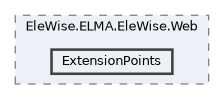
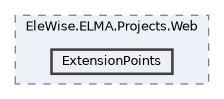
cluster "EleWise.ELMA.EleWise.Web": label "EleWise.ELMA.EleWise.Web" -> "EleWise.ELMA.Projects.Web"
